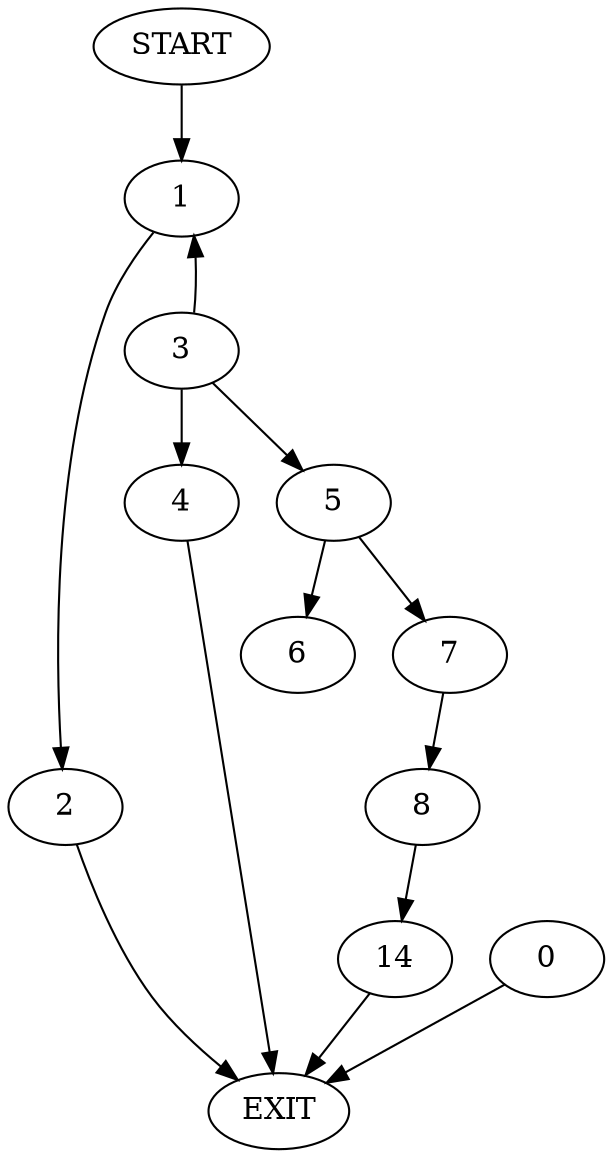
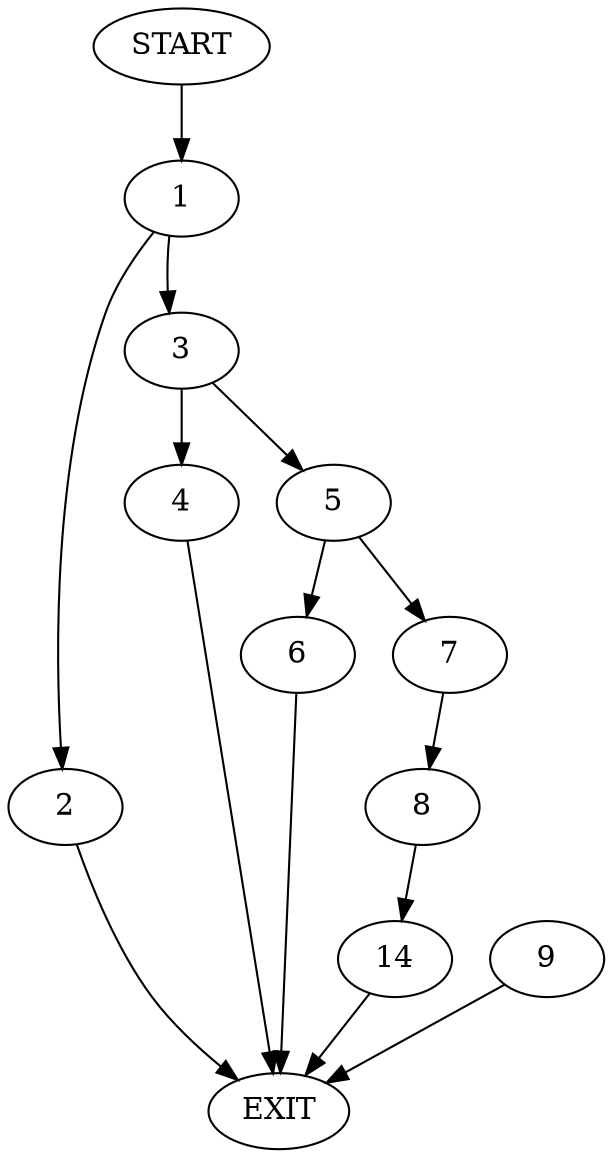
edge "3" -> "1": reversed
edge "6" -> "EXIT": added
node "0": label "0" -> "9"
